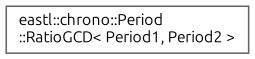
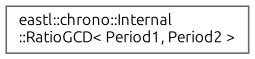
node "eastl::chrono::Period ::RatioGCD< Period1, Period2 >": label "eastl::chrono::Period ::RatioGCD< Period1, Period2 >" -> "eastl::chrono::Internal ::RatioGCD< Period1, Period2 >"
